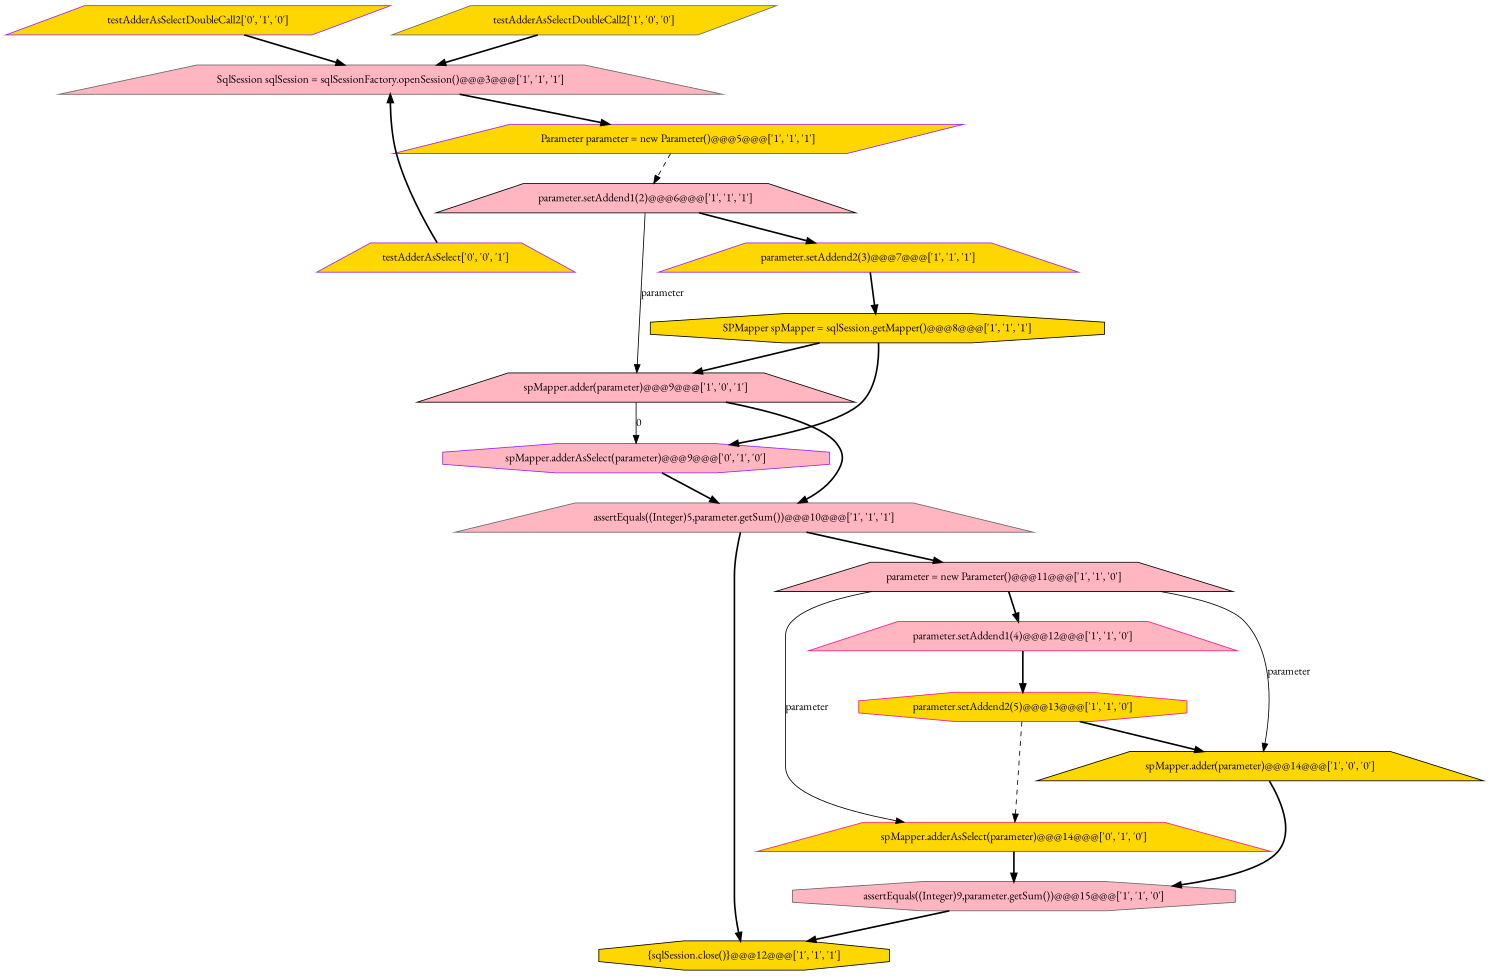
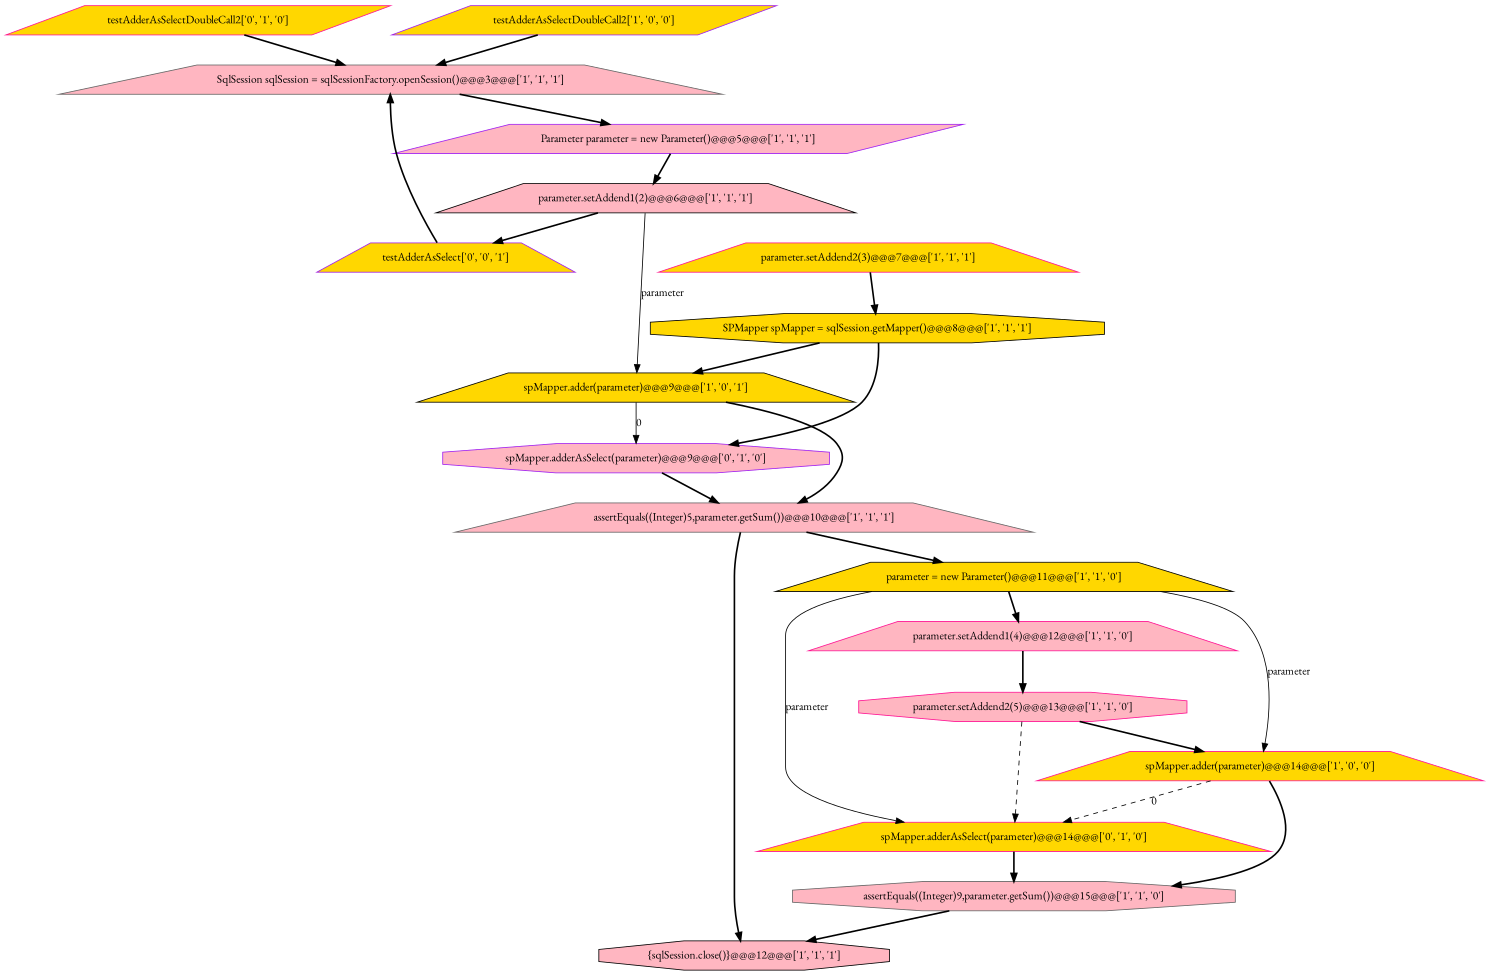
node "testAdderAsSelectDoubleCall2['0', '1', '0']": color purple -> deeppink
node "testAdderAsSelectDoubleCall2['1', '0', '0']": color gray40 -> purple
node "Parameter parameter = new Parameter()@@@5@@@['1', '1', '1']": fillcolor gold -> lightpink
edge "Parameter parameter = new Parameter()@@@5@@@['1', '1', '1']" -> "parameter.setAddend1(2)@@@6@@@['1', '1', '1']": style dashed -> bold
edge "parameter.setAddend1(2)@@@6@@@['1', '1', '1']" -> "parameter.setAddend2(3)@@@7@@@['1', '1', '1']": now "parameter.setAddend1(2)@@@6@@@['1', '1', '1']" -> "testAdderAsSelect['0', '0', '1']"
node "parameter.setAddend2(3)@@@7@@@['1', '1', '1']": color purple -> deeppink
node "spMapper.adder(parameter)@@@9@@@['1', '0', '1']": fillcolor lightpink -> gold
node "parameter = new Parameter()@@@11@@@['1', '1', '0']": fillcolor lightpink -> gold
node "parameter.setAddend2(5)@@@13@@@['1', '1', '0']": fillcolor gold -> lightpink
node "spMapper.adder(parameter)@@@14@@@['1', '0', '0']": color black -> deeppink
edge "spMapper.adder(parameter)@@@14@@@['1', '0', '0']" -> "spMapper.adderAsSelect(parameter)@@@14@@@['0', '1', '0']": added, label "0"
node "{sqlSession.close()}@@@12@@@['1', '1', '1']": fillcolor gold -> lightpink
